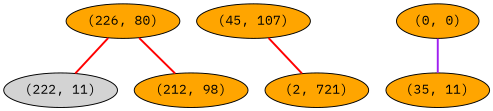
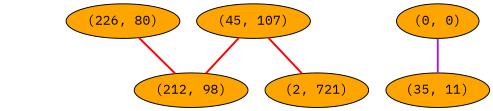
edge "(45, 107)" -- "(212, 98)": added
node "(222, 11)": removed
